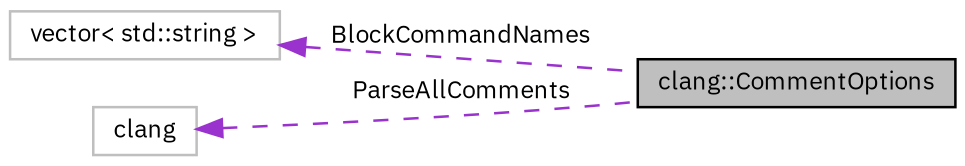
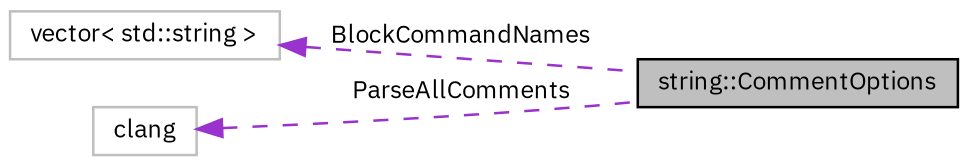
node "clang::CommentOptions": label "clang::CommentOptions" -> "string::CommentOptions"
